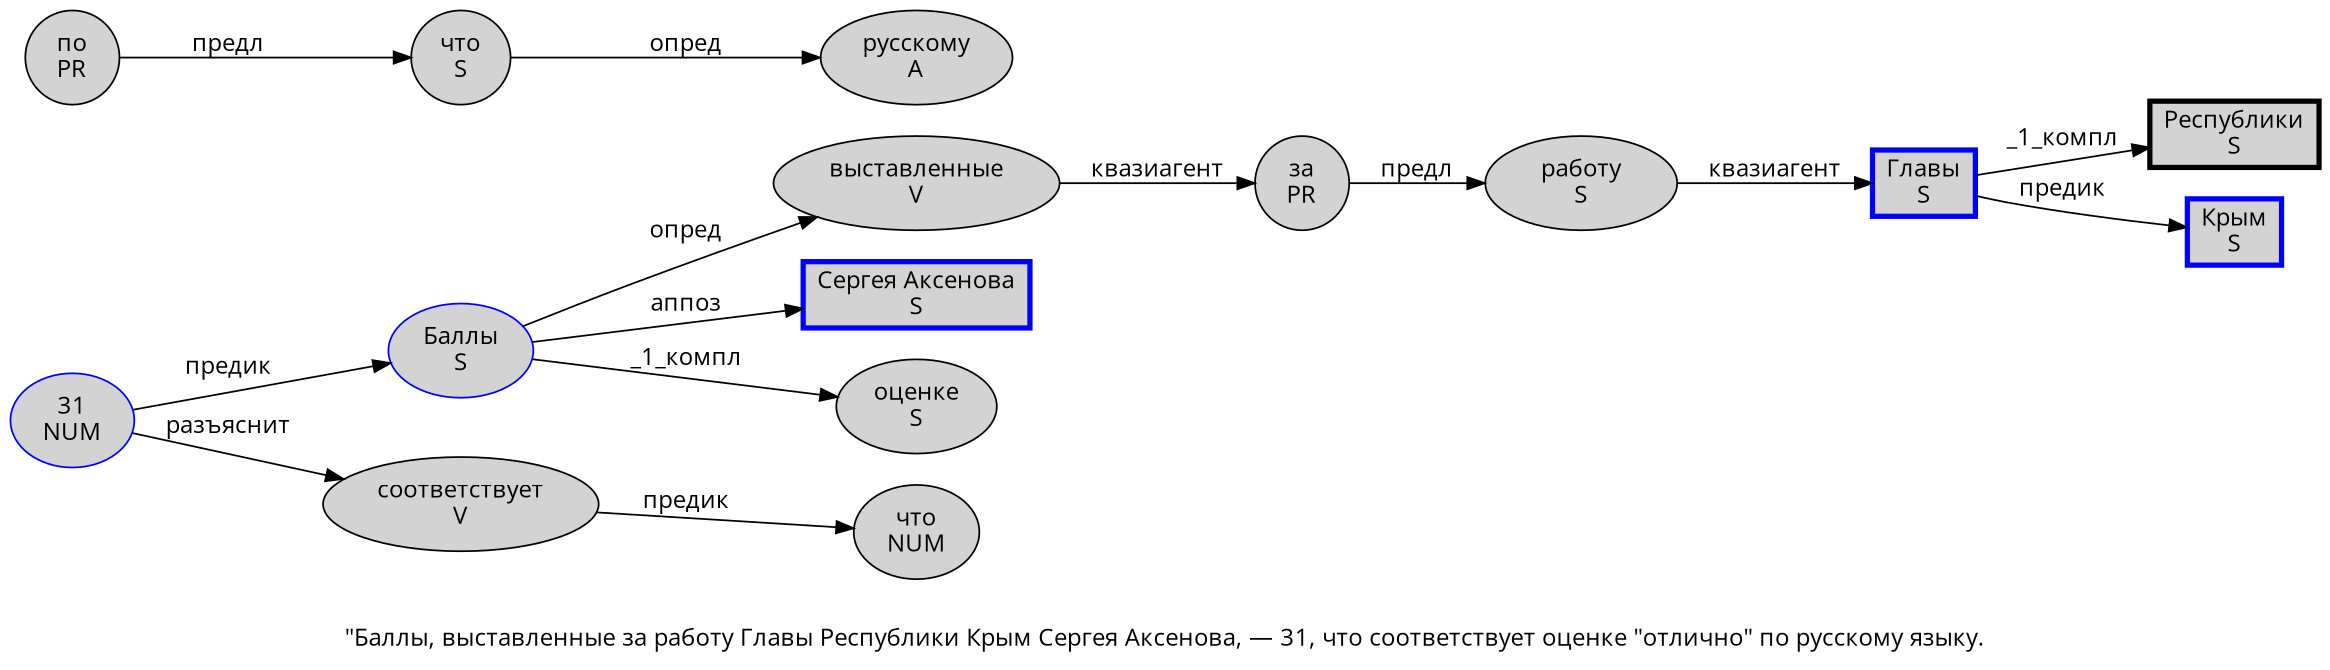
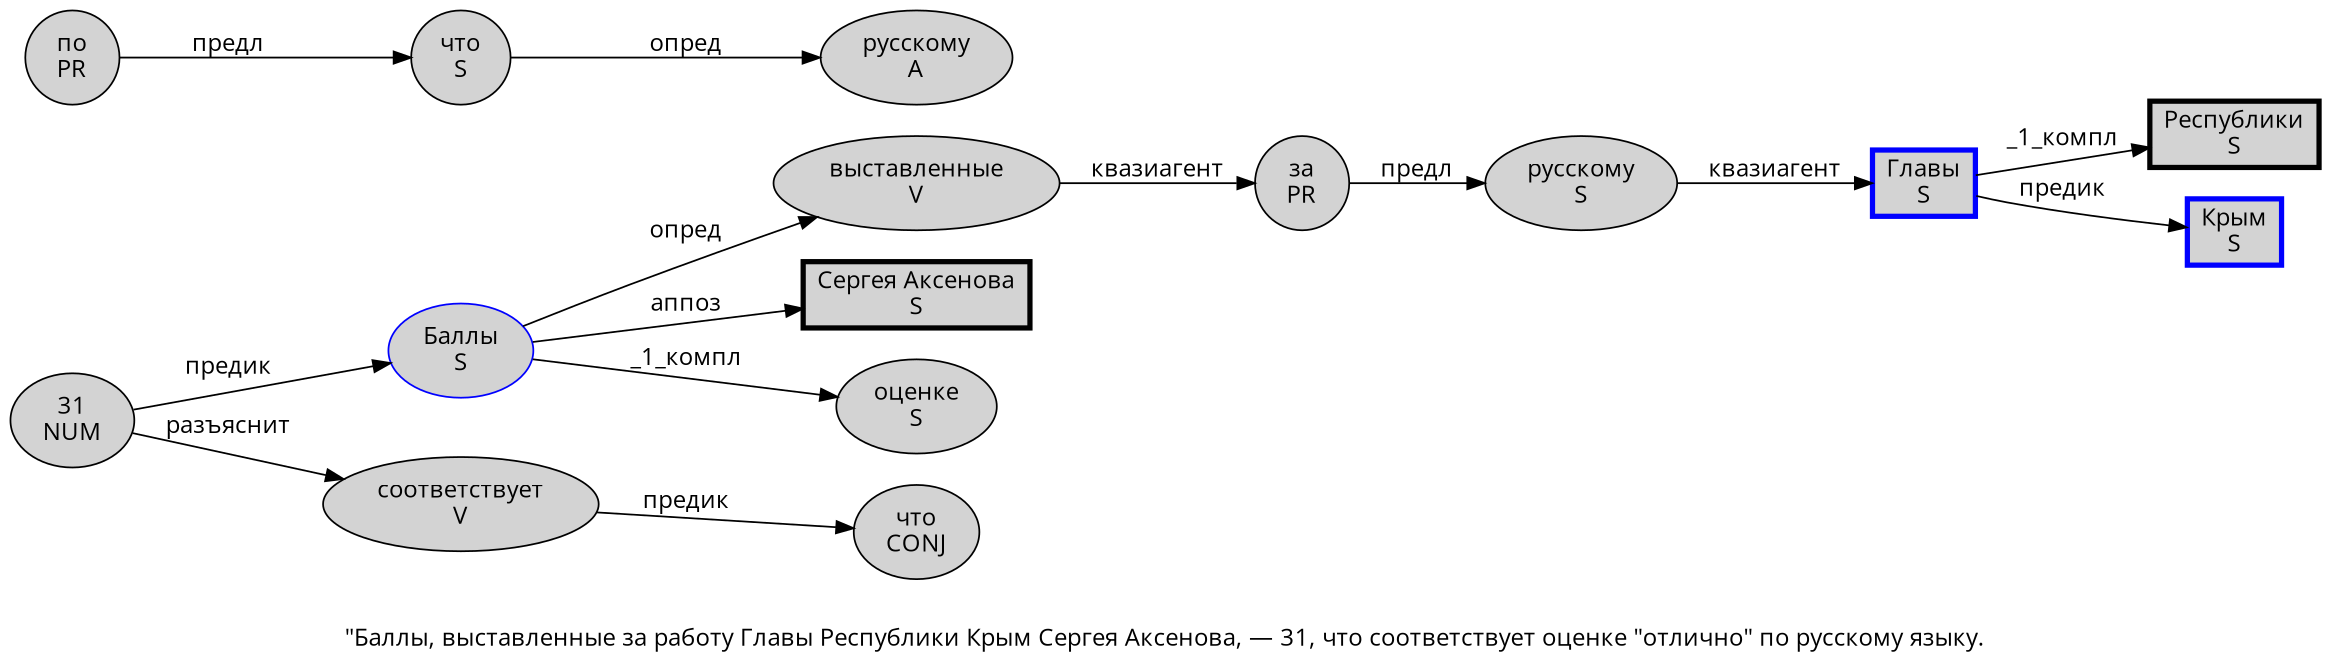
node "работу S": label "работу S" -> "русскому S"
node "Сергея Аксенова S": color blue -> black
node "31 NUM": color blue -> black
node "что NUM": label "что NUM" -> "что CONJ"
